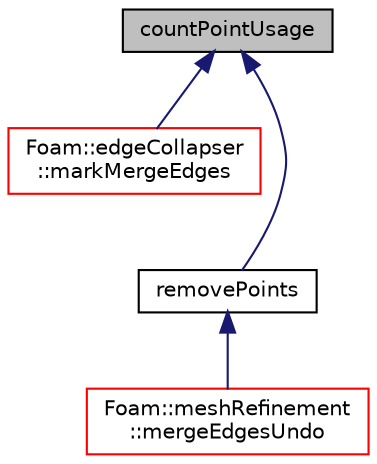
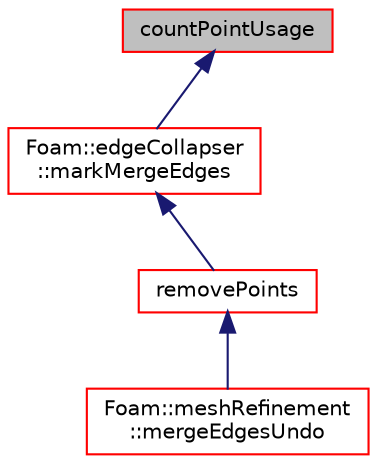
node "countPointUsage": color black -> red
edge "removePoints" -> "countPointUsage": now "removePoints" -> "Foam::edgeCollapser ::markMergeEdges"
node "removePoints": color black -> red
